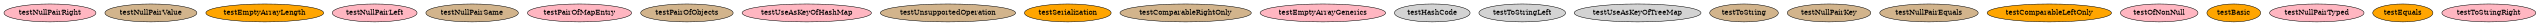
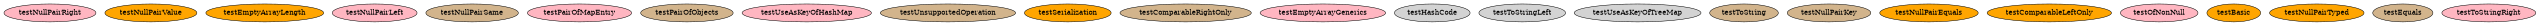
node "testNullPairValue": fillcolor tan -> orange
node "testNullPairEquals": fillcolor tan -> orange
node "testNullPairTyped": fillcolor lightpink -> orange
node "testEquals": fillcolor orange -> tan
